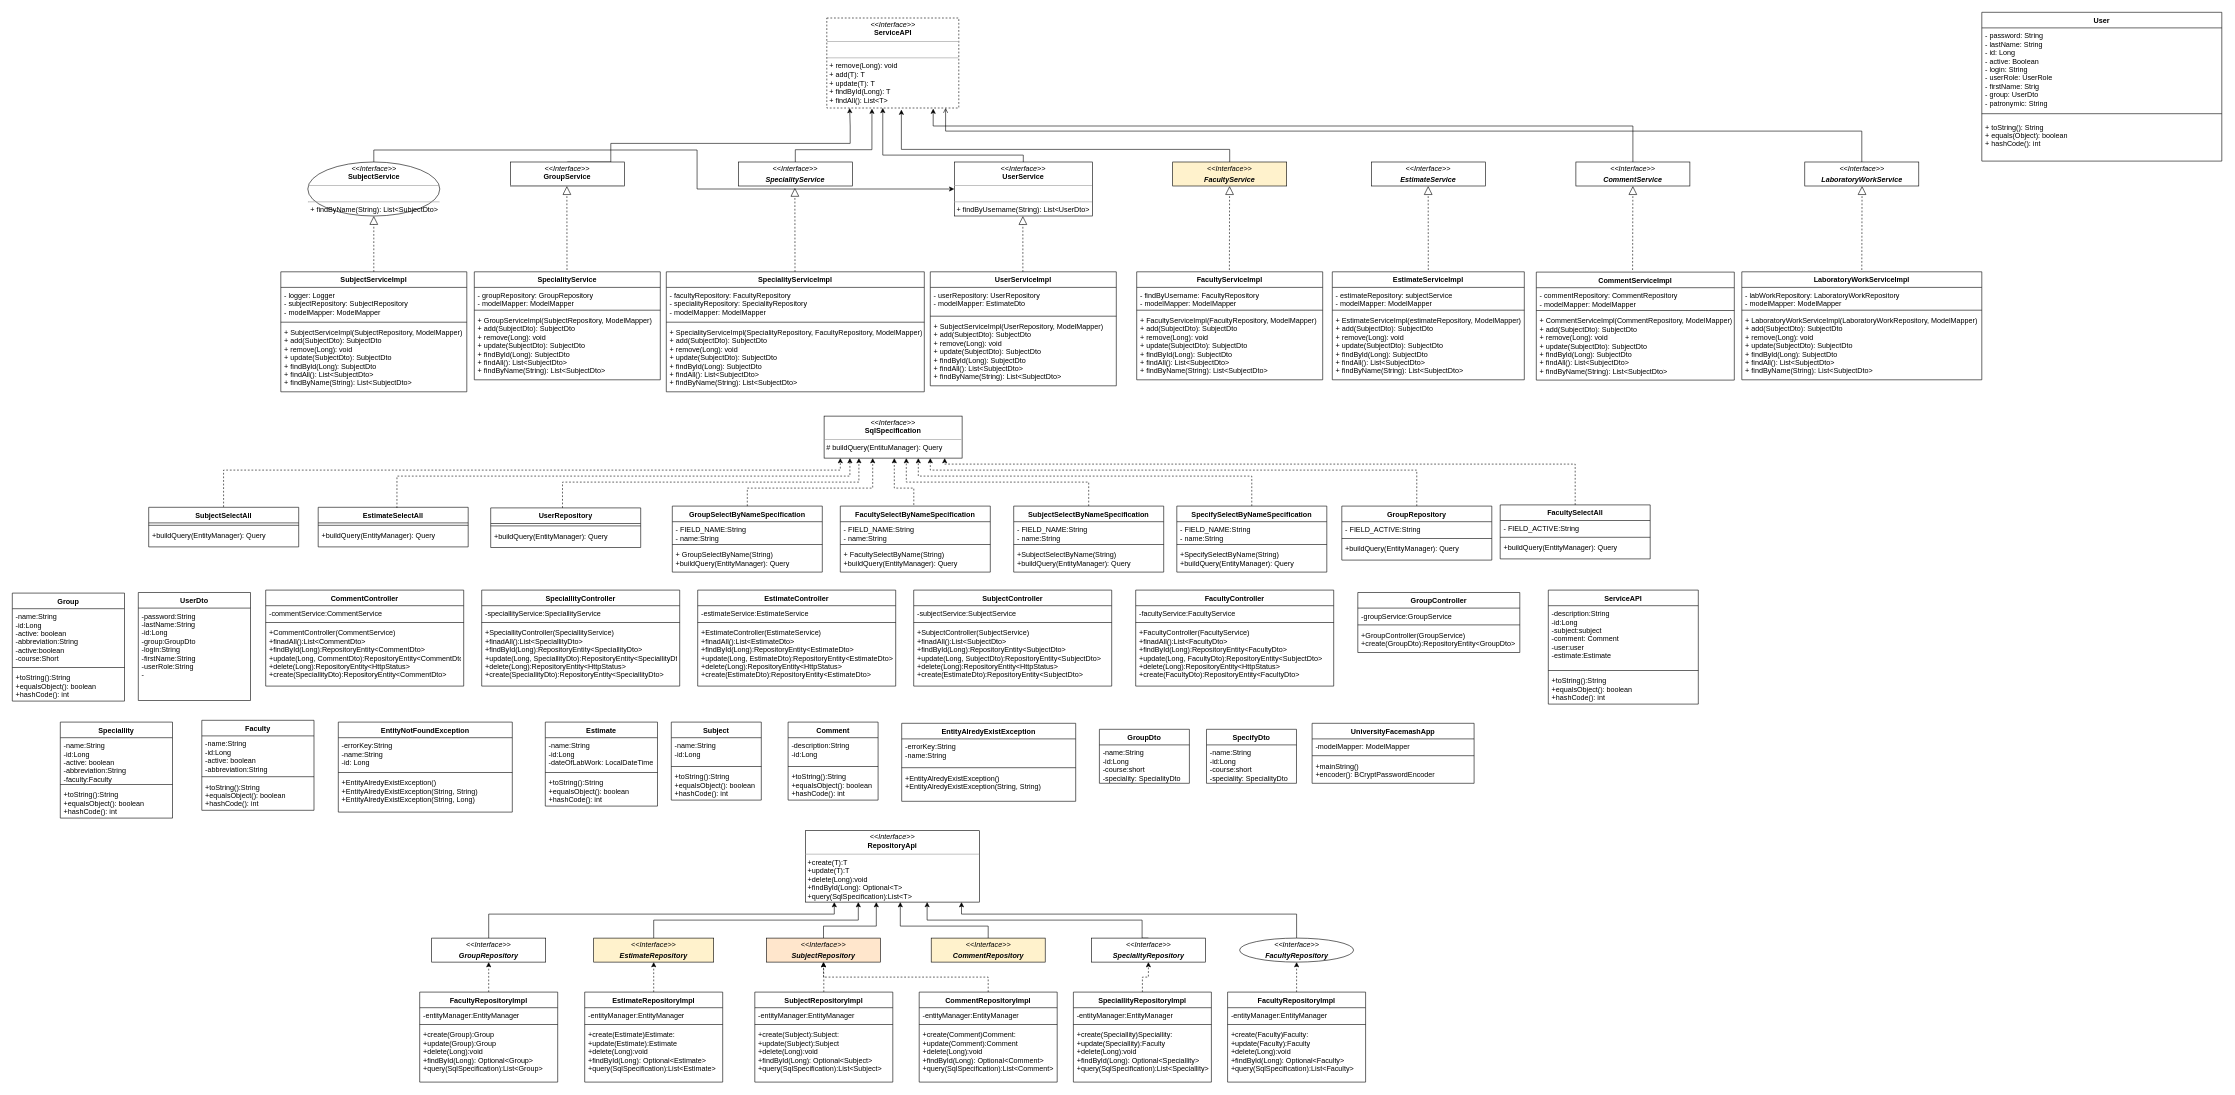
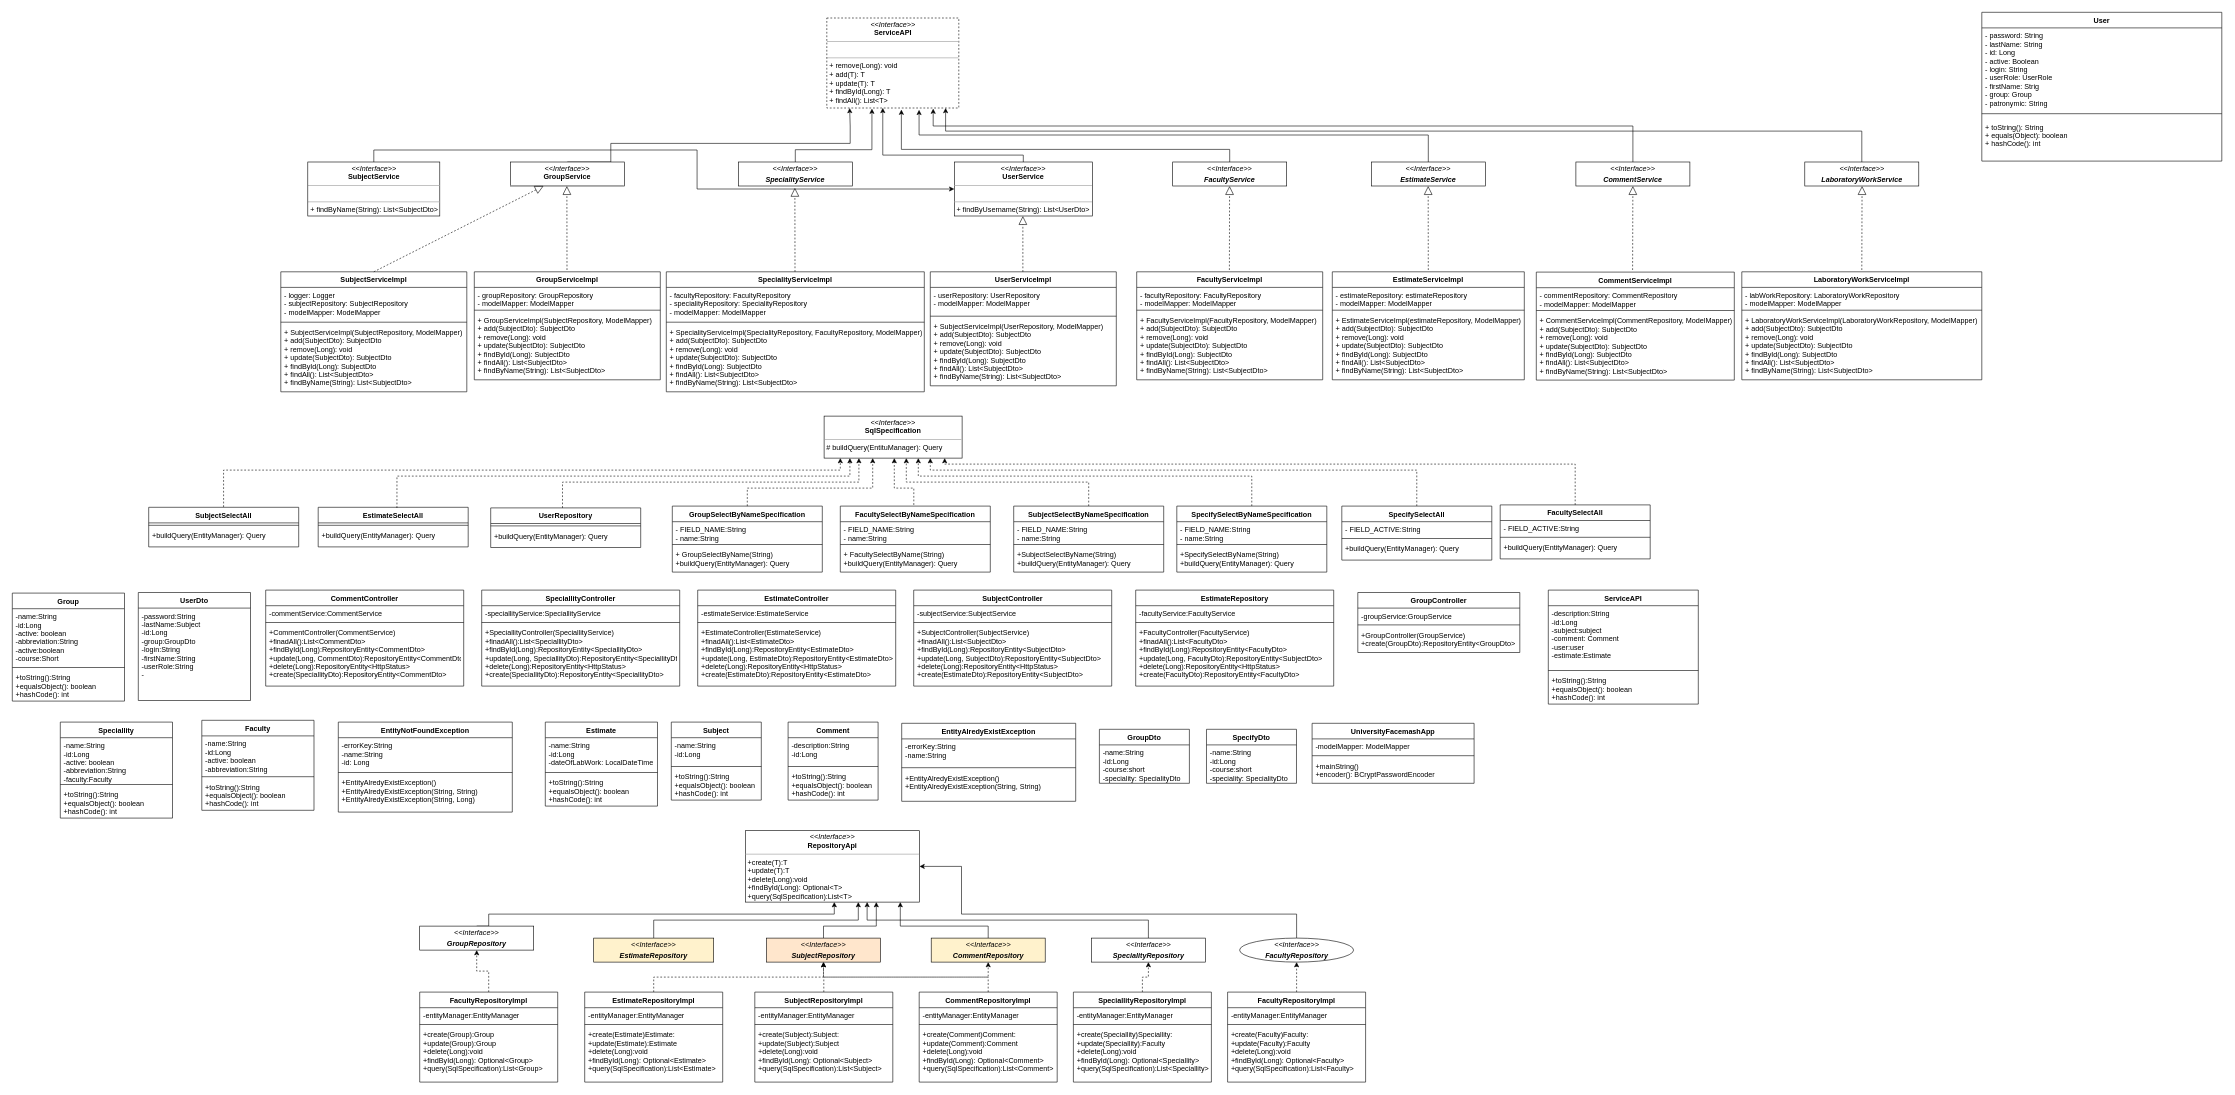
node "- password: String - lastName: String - id: Long - active: Boolean - login: String - userRole: UserRole - firstName: Strig - group: UserDto - patronymic: String": label "- password: String - lastName: String - id: Long - active: Boolean - login: String - userRole: UserRole - firstName: Strig - group: UserDto - patronymic: String" -> "- password: String - lastName: String - id: Long - active: Boolean - login: String - userRole: UserRole - firstName: Strig - group: Group - patronymic: String"
edge "<<Interface>> LaboratoryWorkService" -> "<<Interface>> ServiceAPI + remove(Long): void + add(T): T + update(T): T + findById(Long): T + findAll(): List<T>": arrowhead open -> classic
edge "<<Interface>> EstimateService" -> "<<Interface>> ServiceAPI + remove(Long): void + add(T): T + update(T): T + findById(Long): T + findAll(): List<T>": added
node "<<Interface>> FacultyService": fillcolor #fff2cc -> #ffffff
node "<<Interface>> SubjectService + findByName(String): List<SubjectDto>": shape ellipse -> rectangle
edge "SubjectServiceImpl" -> "<<Interface>> SubjectService + findByName(String): List<SubjectDto>": now "SubjectServiceImpl" -> "<<Interface>> GroupService"
node "SpecialityService": label "SpecialityService" -> "GroupServiceImpl"
node "- userRepository: UserRepository - modelMapper: EstimateDto": label "- userRepository: UserRepository - modelMapper: EstimateDto" -> "- userRepository: UserRepository - modelMapper: ModelMapper"
node "- findByUsername: FacultyRepository - modelMapper: ModelMapper": label "- findByUsername: FacultyRepository - modelMapper: ModelMapper" -> "- facultyRepository: FacultyRepository - modelMapper: ModelMapper"
node "- estimateRepository: subjectService - modelMapper: ModelMapper": label "- estimateRepository: subjectService - modelMapper: ModelMapper" -> "- estimateRepository: estimateRepository - modelMapper: ModelMapper"
node "GroupRepository": label "GroupRepository" -> "SpecifySelectAll"
node "FacultyController": label "FacultyController" -> "EstimateRepository"
node "-password:String -lastName:String -id:Long -group:GroupDto -login:String -firstName:String -userRole:String -": label "-password:String -lastName:String -id:Long -group:GroupDto -login:String -firstName:String -userRole:String -" -> "-password:String -lastName:Subject -id:Long -group:GroupDto -login:String -firstName:String -userRole:String -"
node "<<Interface>> RepositoryApi +create(T):T +update(T):T +delete(Long):void +findById(Long): Optional<T> +query(SqlSpecification):List<T>": moved (893, 866) -> (833, 866)
node "<<Interface>> GroupRepository": moved (489, 950) -> (477, 938)
edge "EstimateRepositoryImpl" -> "<<Interface>> EstimateRepository": now "EstimateRepositoryImpl" -> "<<Interface>> SubjectRepository"
edge "SubjectRepositoryImpl" -> "<<Interface>> SubjectRepository": now "SubjectRepositoryImpl" -> "<<Interface>> CommentRepository"
